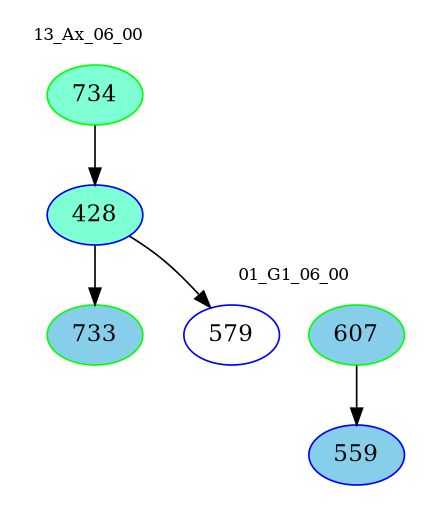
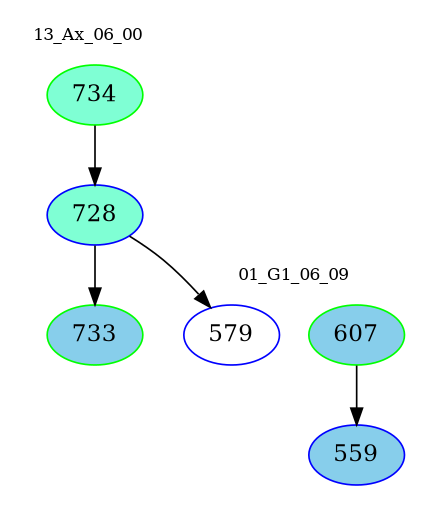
node "428": label "428" -> "728"
cluster "01_G1_06_00": label "01_G1_06_00" -> "01_G1_06_09"
